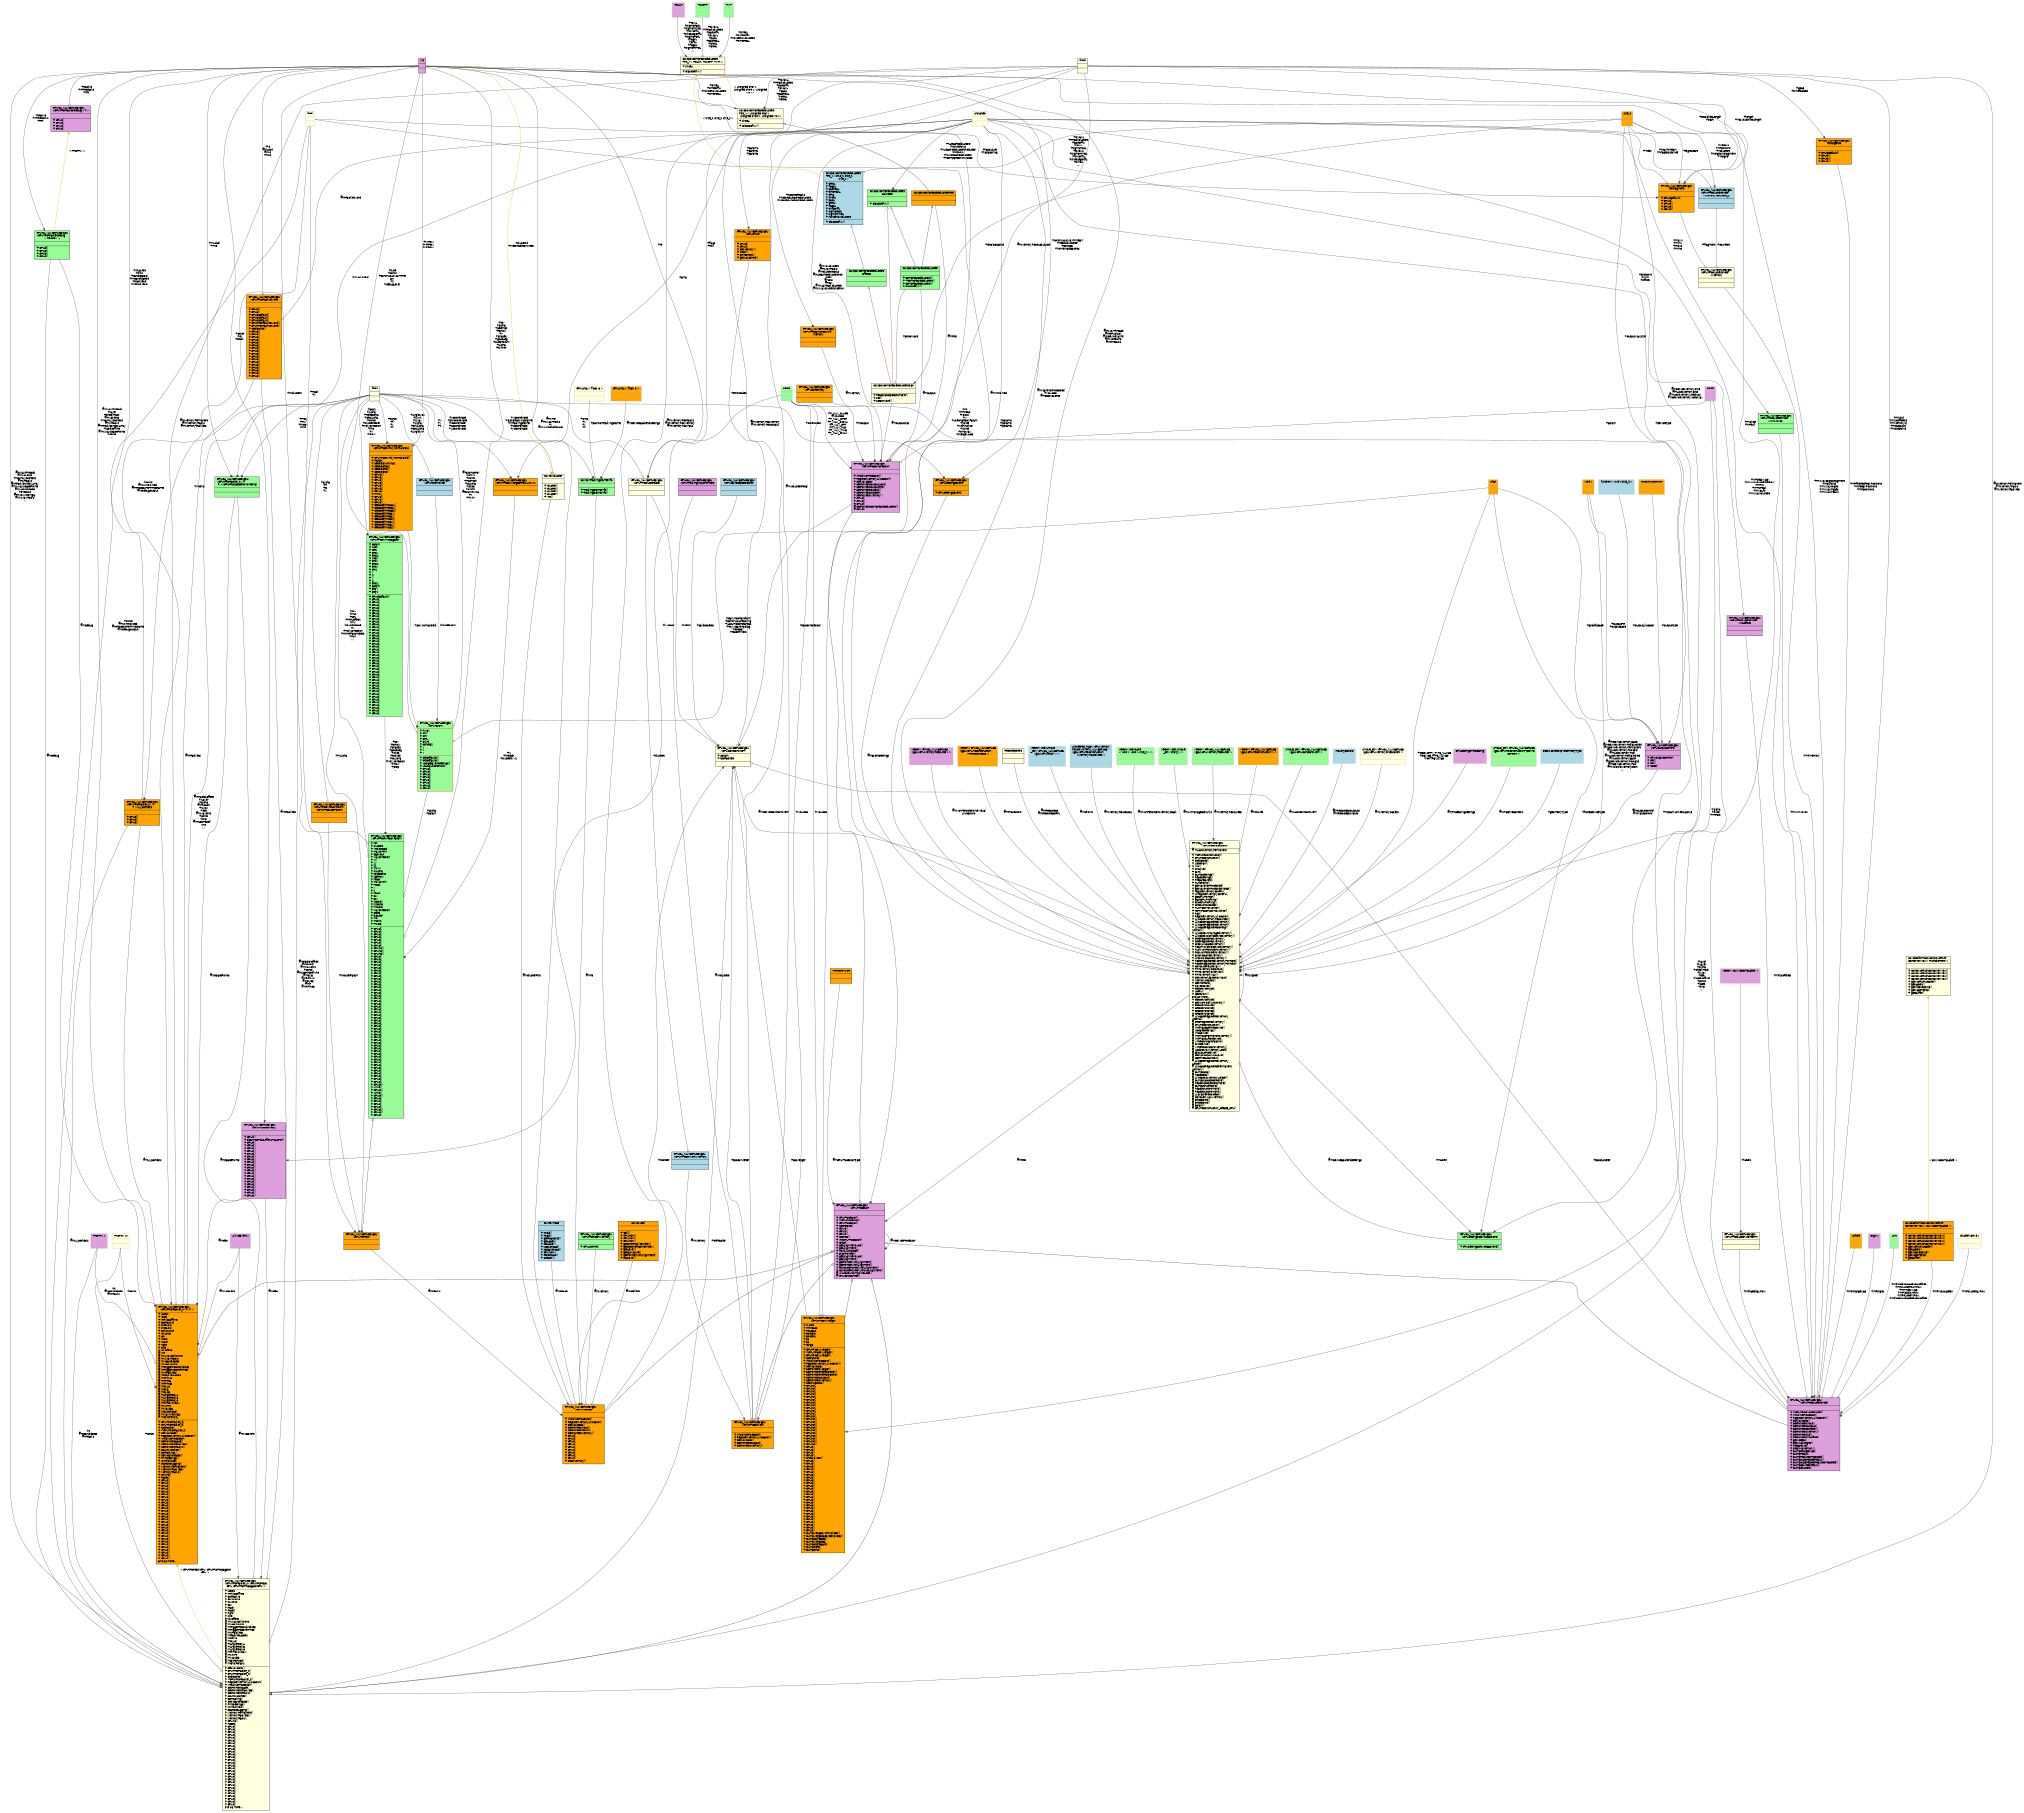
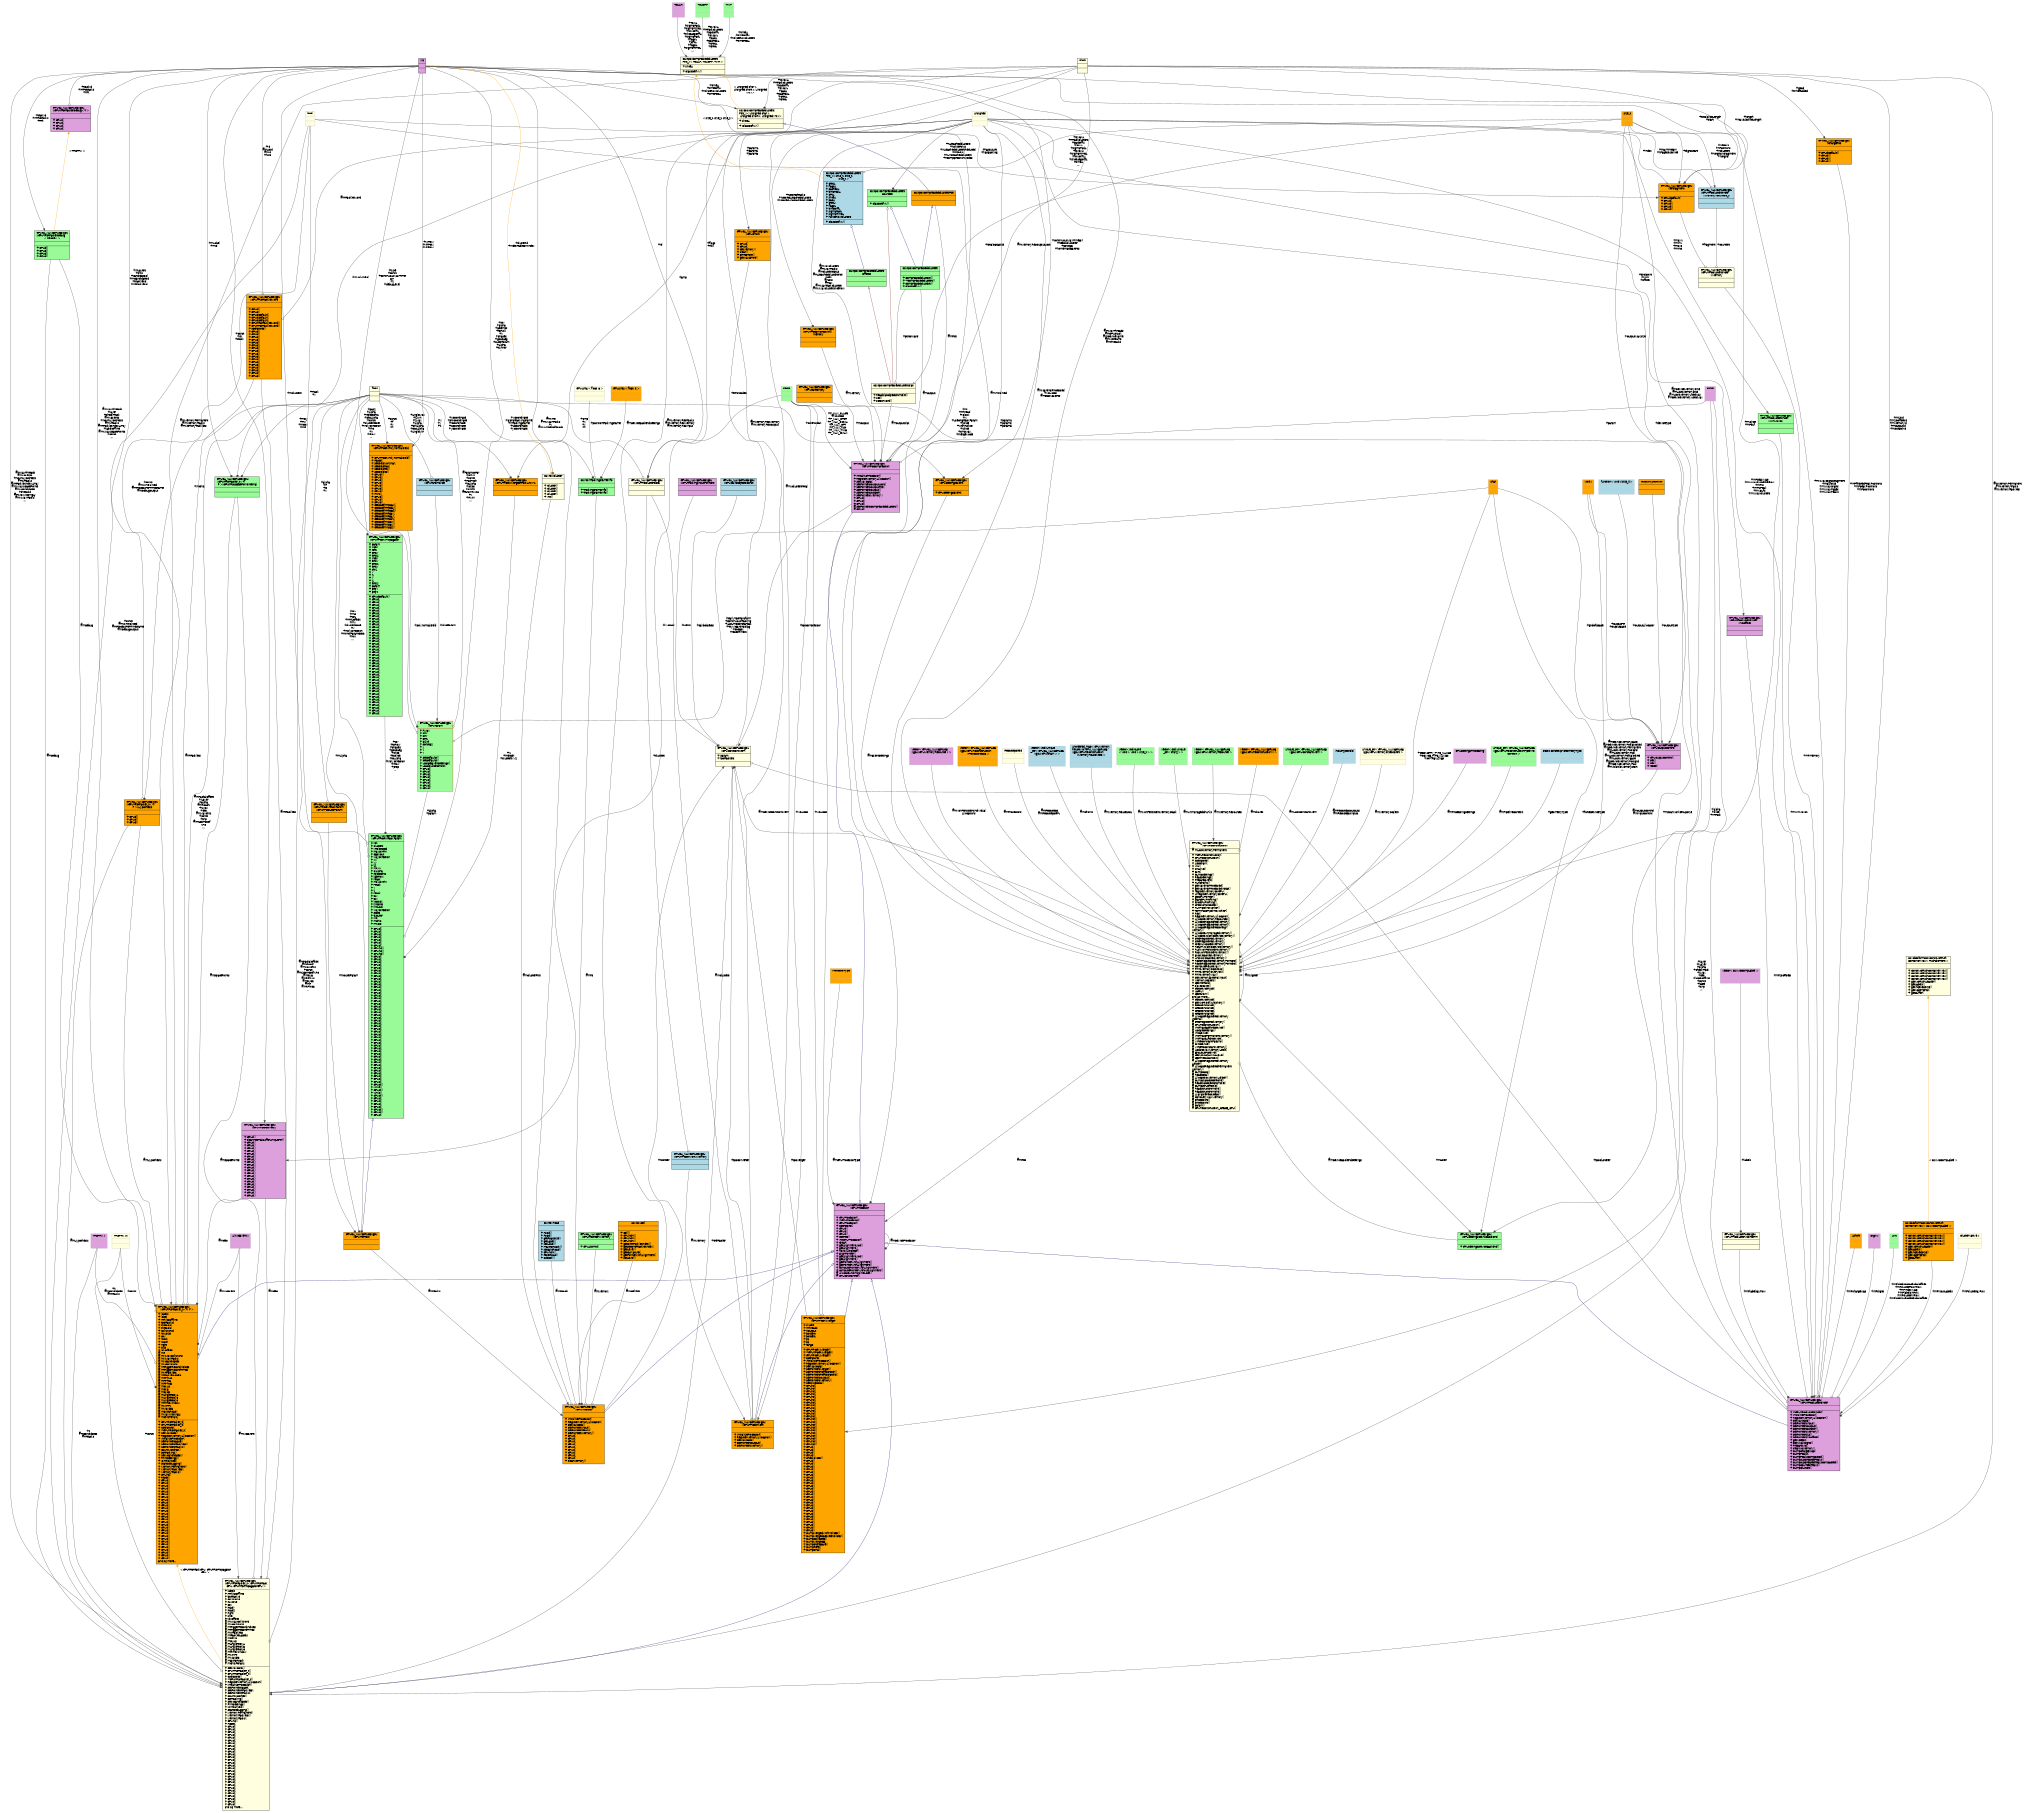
edge "size_t" -> "o2::tpc::CompressedClustersFlat": arrowhead normal -> odot
edge "float" -> "o2::its::Cluster": arrowhead odot -> dot
node "OutputTypeStruct": color grey75 -> black
node "RecoStepField": color black -> grey75
node "ProcessorType": color black -> grey75
node "o2::its::Road": text "+ isFakeRoad()" -> "+ mExtraRoadY()"
